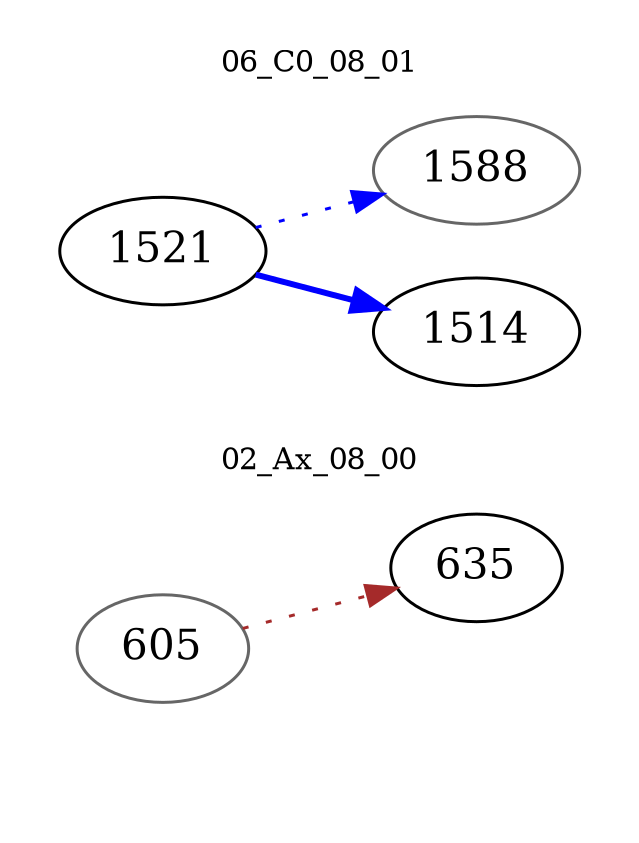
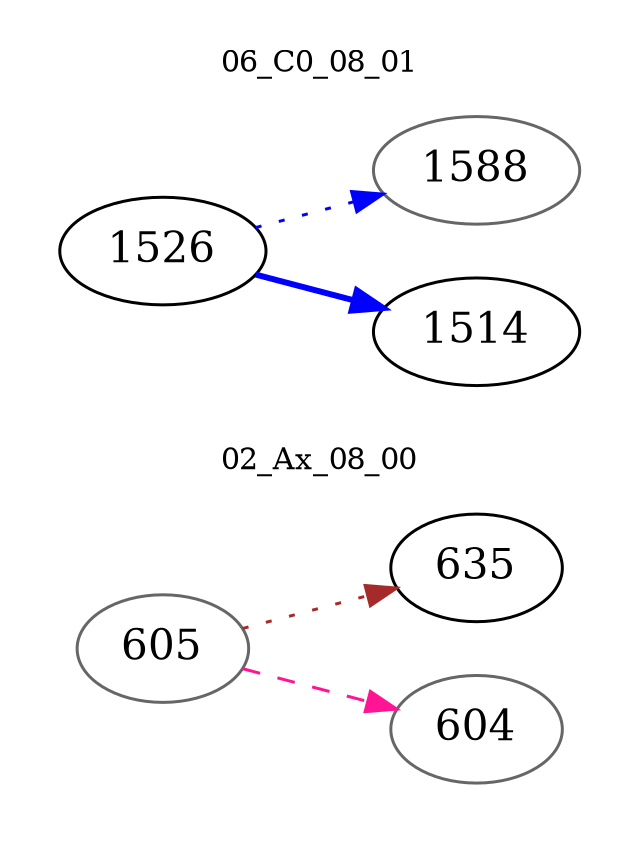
node "1521": label "1521" -> "1526"
node "604": added
